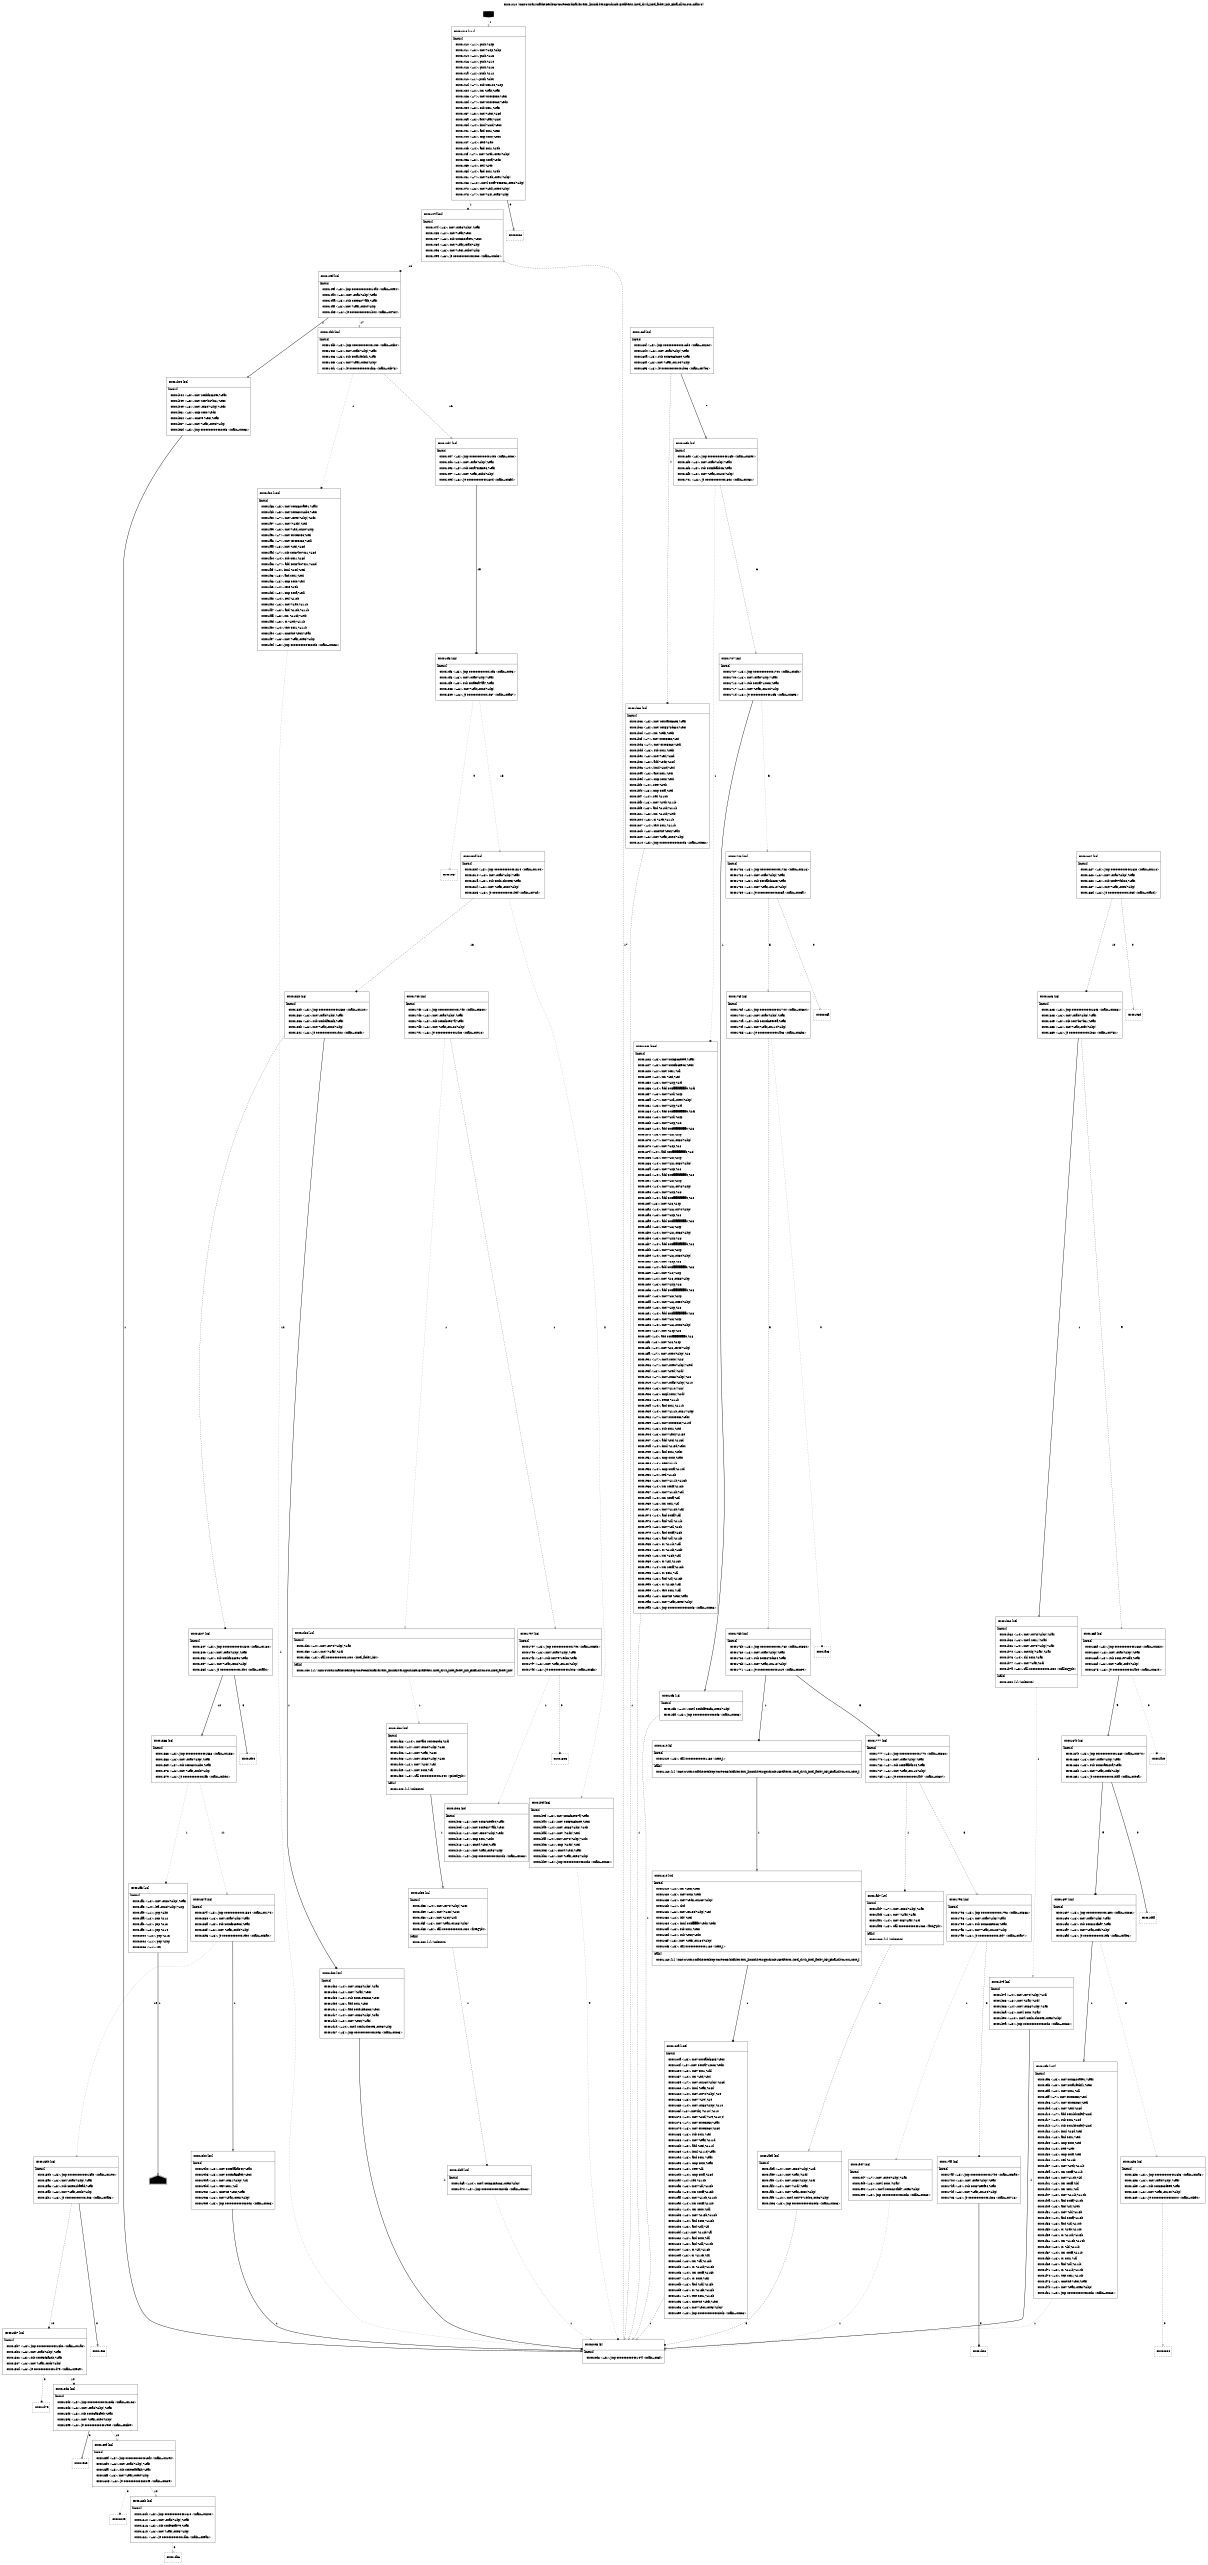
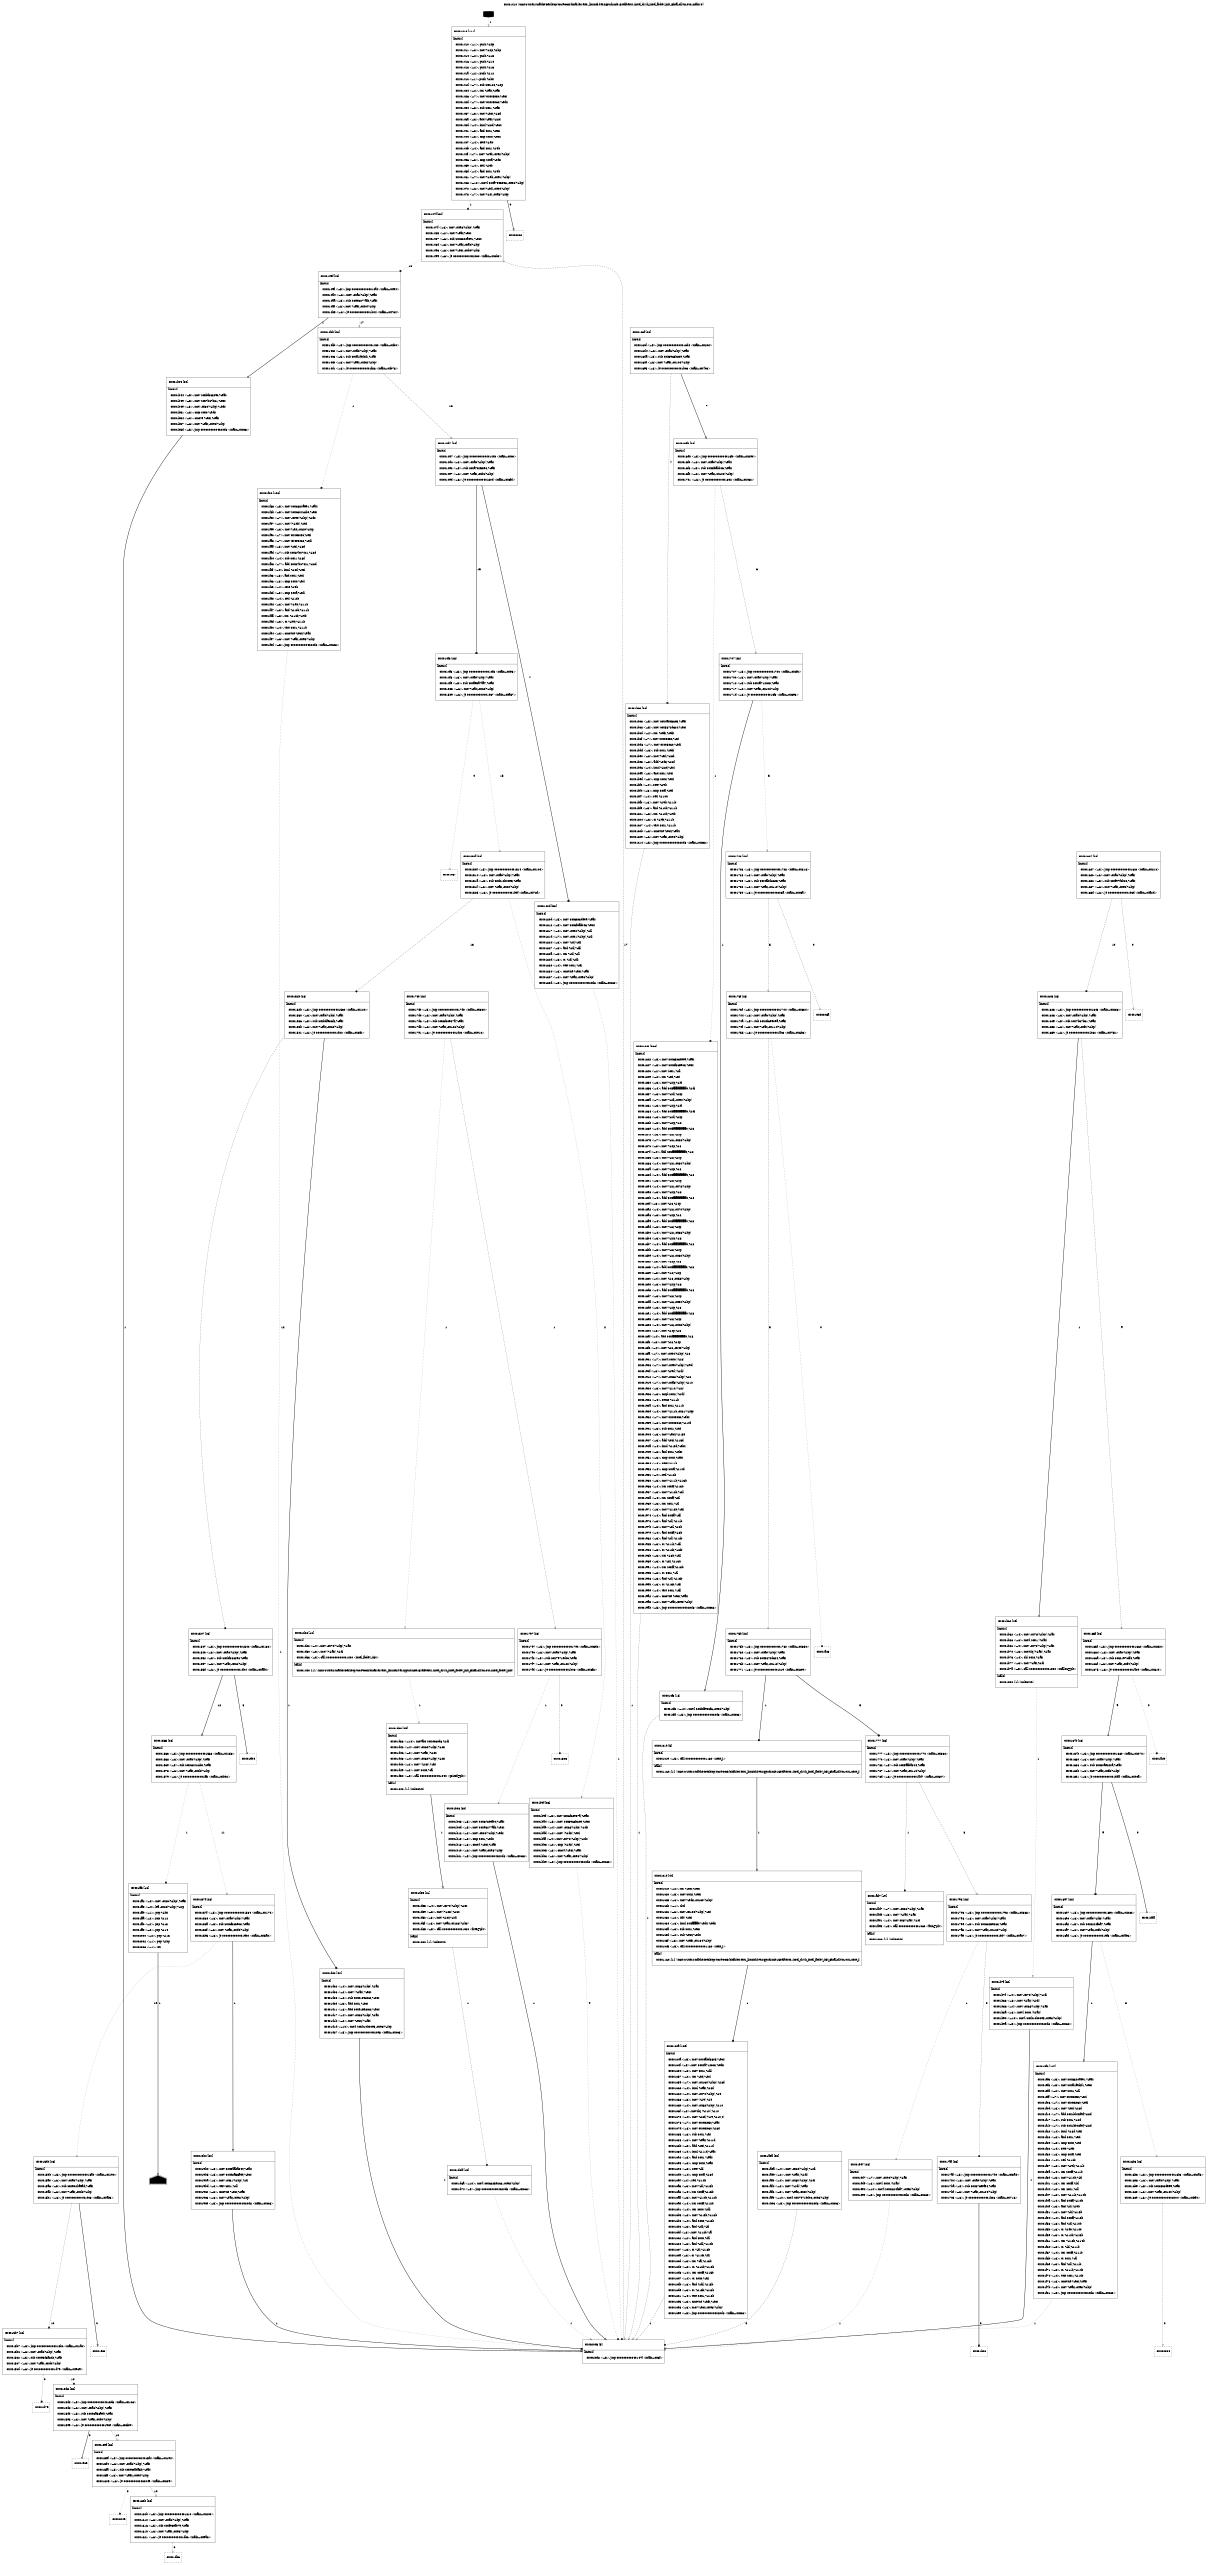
node "0x40180d [53]": added
edge "0x401ad7 [19]" -> "0x401aea [30]": removed, label "1"
edge "0x401b08 [30]" -> "0x4020d8 [5]": added, label "1"
